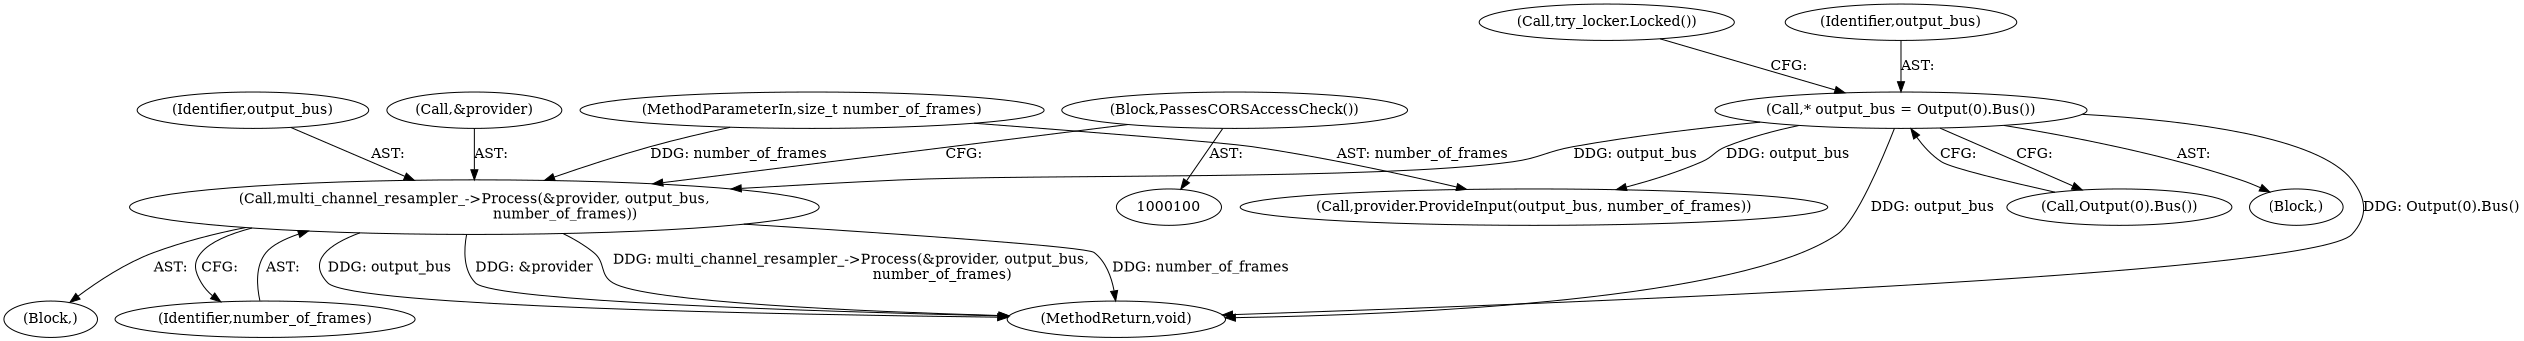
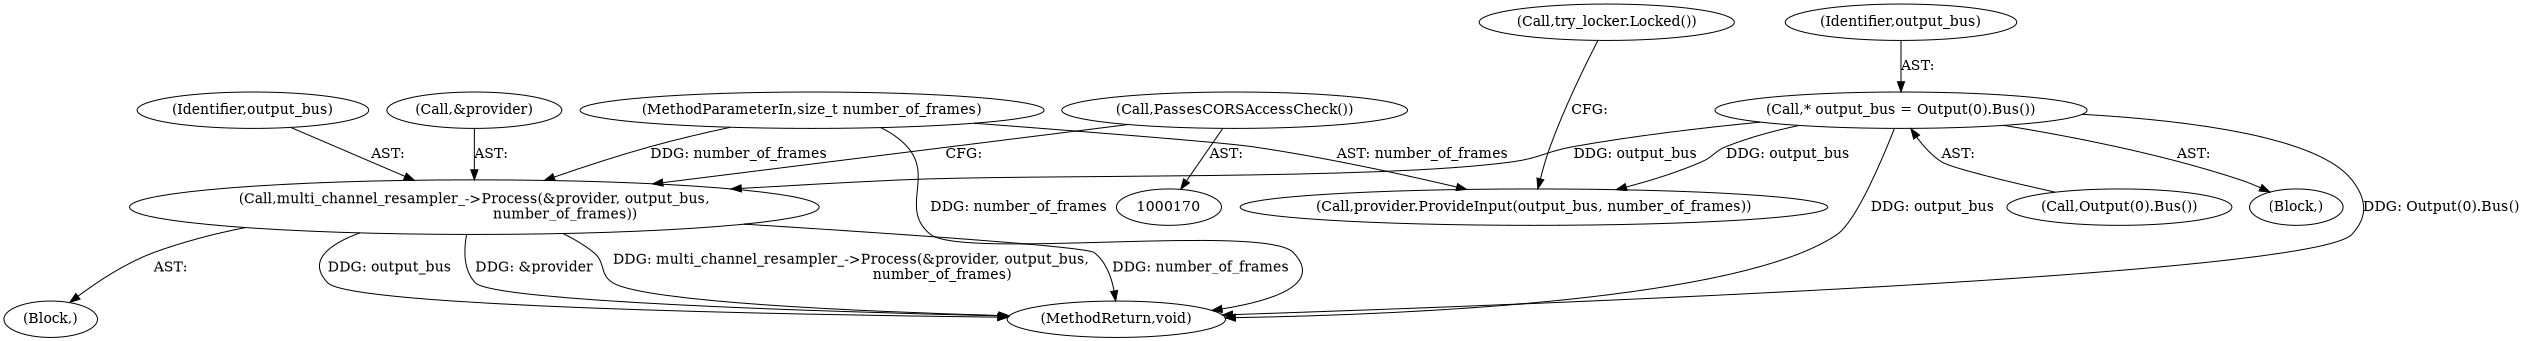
edge "(Call,try_locker.Locked())" -> "(Call,* output_bus = Output(0).Bus())": now "(Call,try_locker.Locked())" -> "(Call,provider.ProvideInput(output_bus, number_of_frames))"
node "(Block,PassesCORSAccessCheck())": label "(Block,PassesCORSAccessCheck())" -> "(Call,PassesCORSAccessCheck())"
edge "(Call,Output(0).Bus())" -> "(Call,* output_bus = Output(0).Bus())": label "CFG: " -> "AST: "
edge "(Call,* output_bus = Output(0).Bus())" -> "(Call,Output(0).Bus())": removed, label "CFG:"
node "1000100": label "1000100" -> "1000170"
edge "(MethodParameterIn,size_t number_of_frames)" -> "(MethodReturn,void)": added, label "DDG: number_of_frames"
node "(Identifier,number_of_frames)": removed
